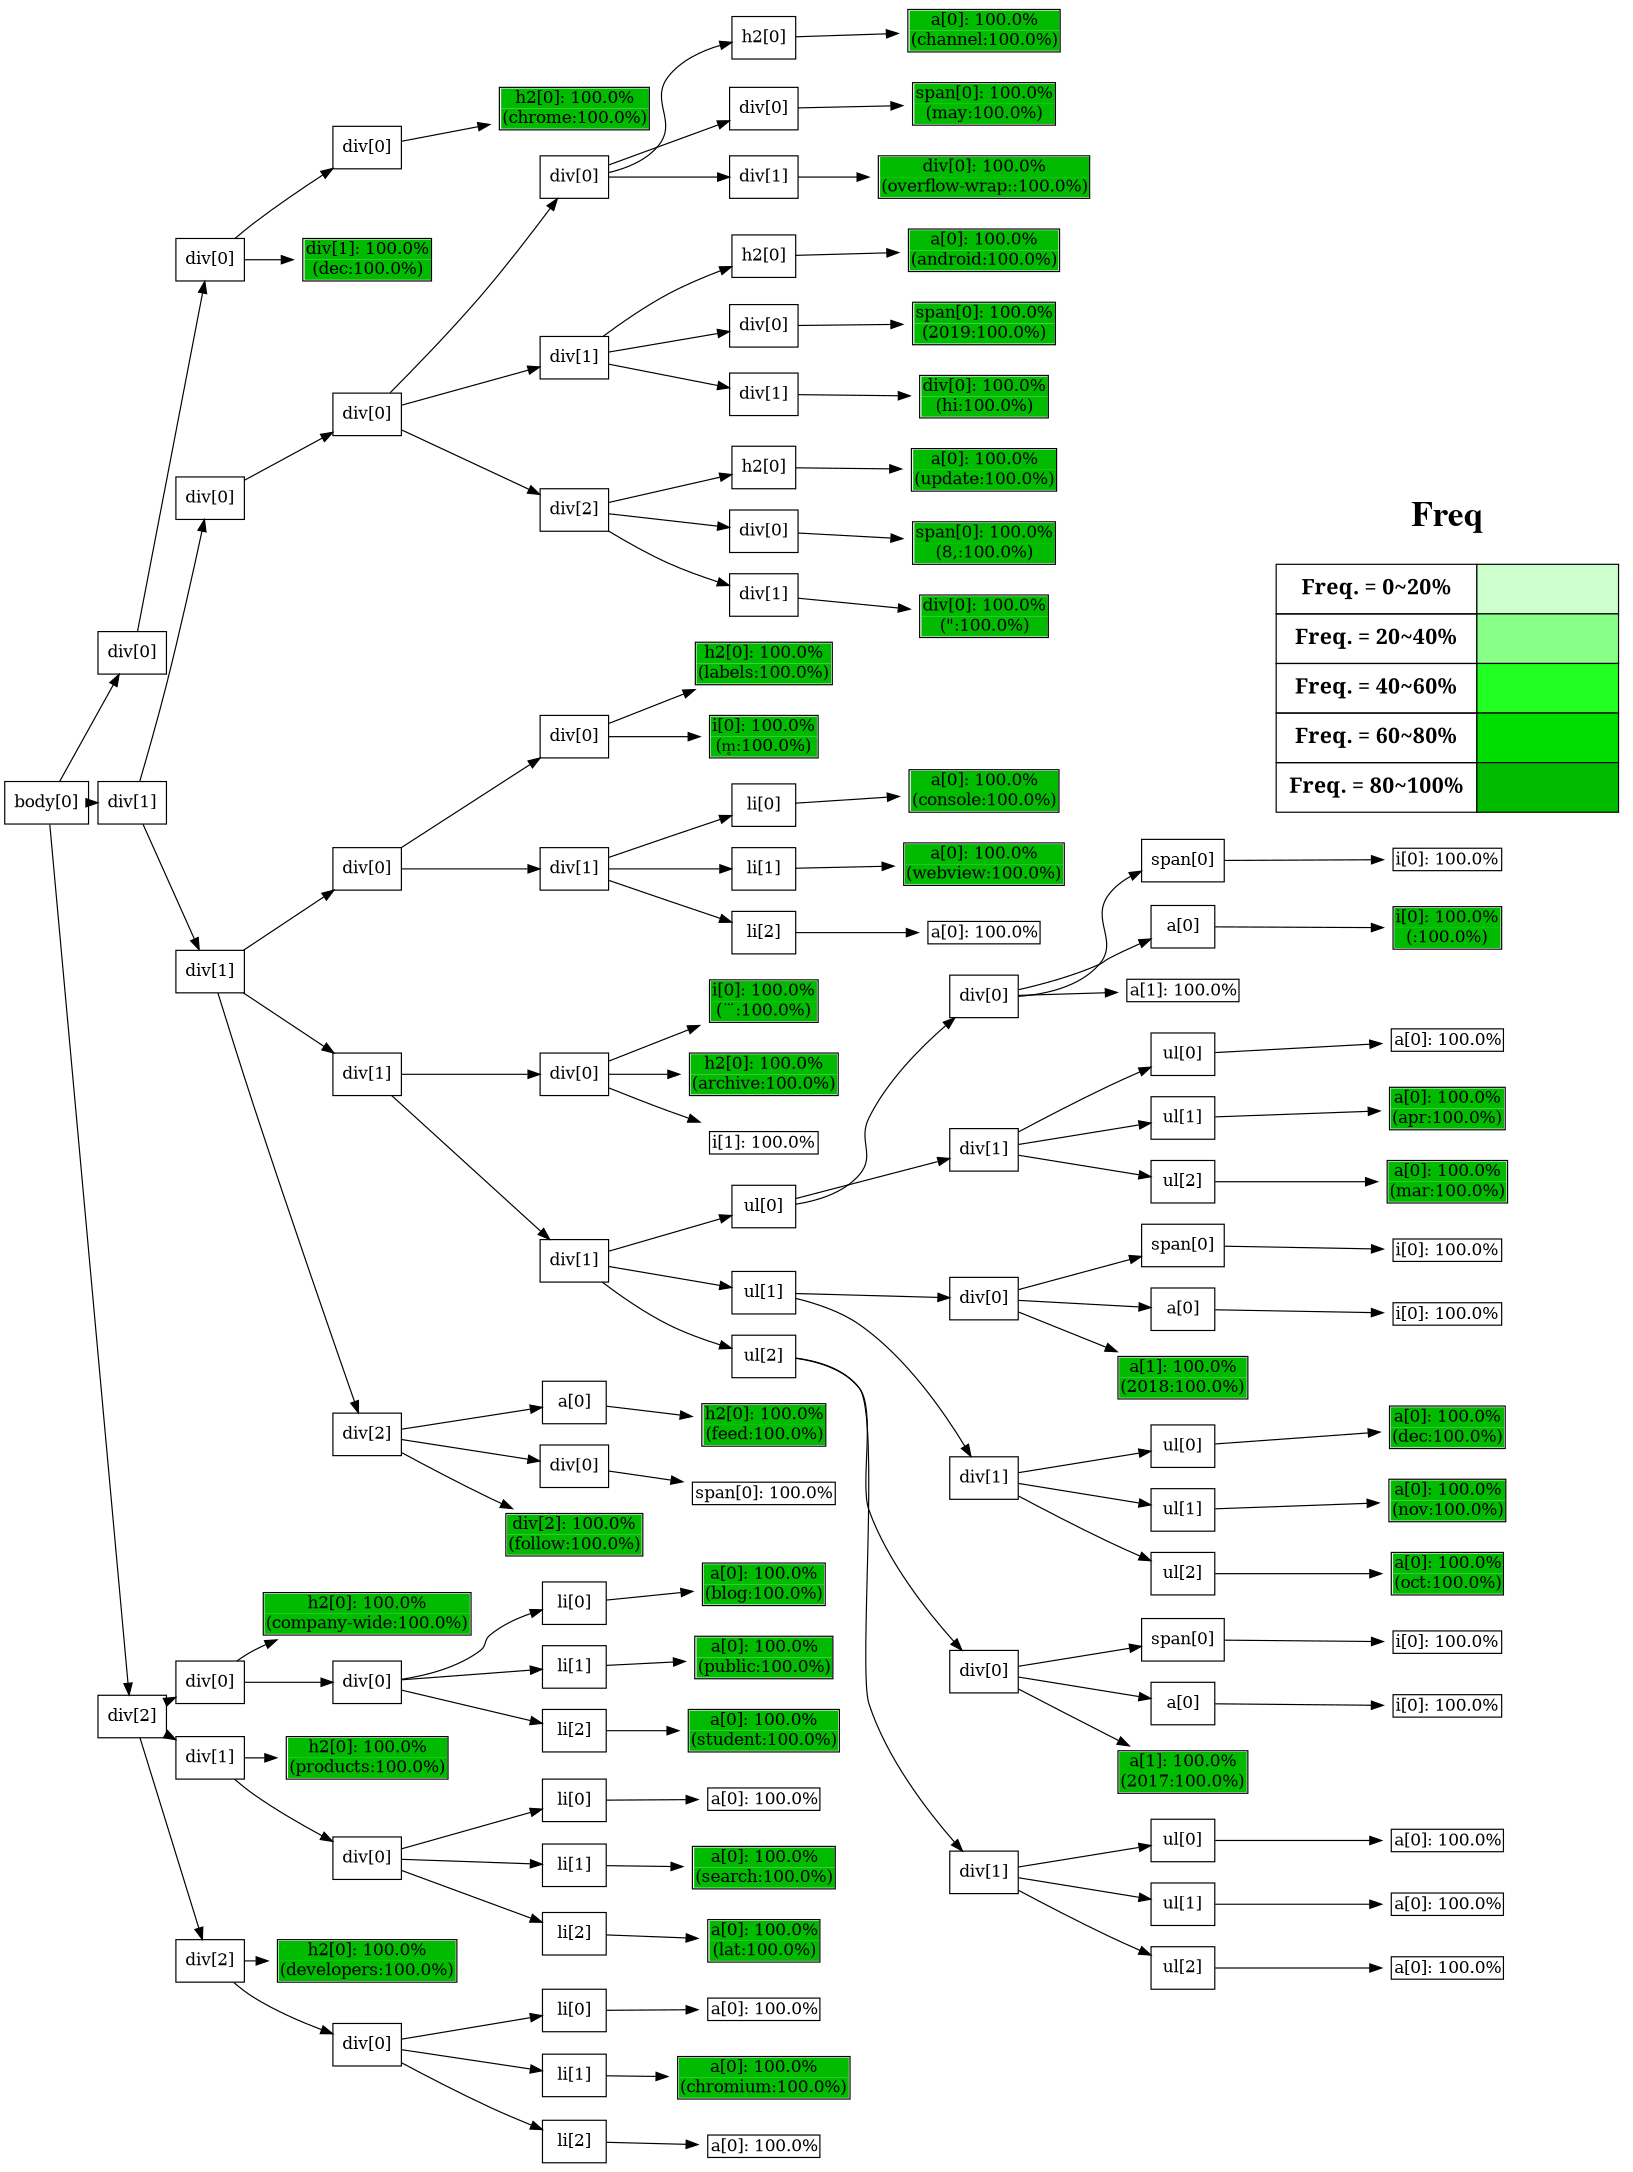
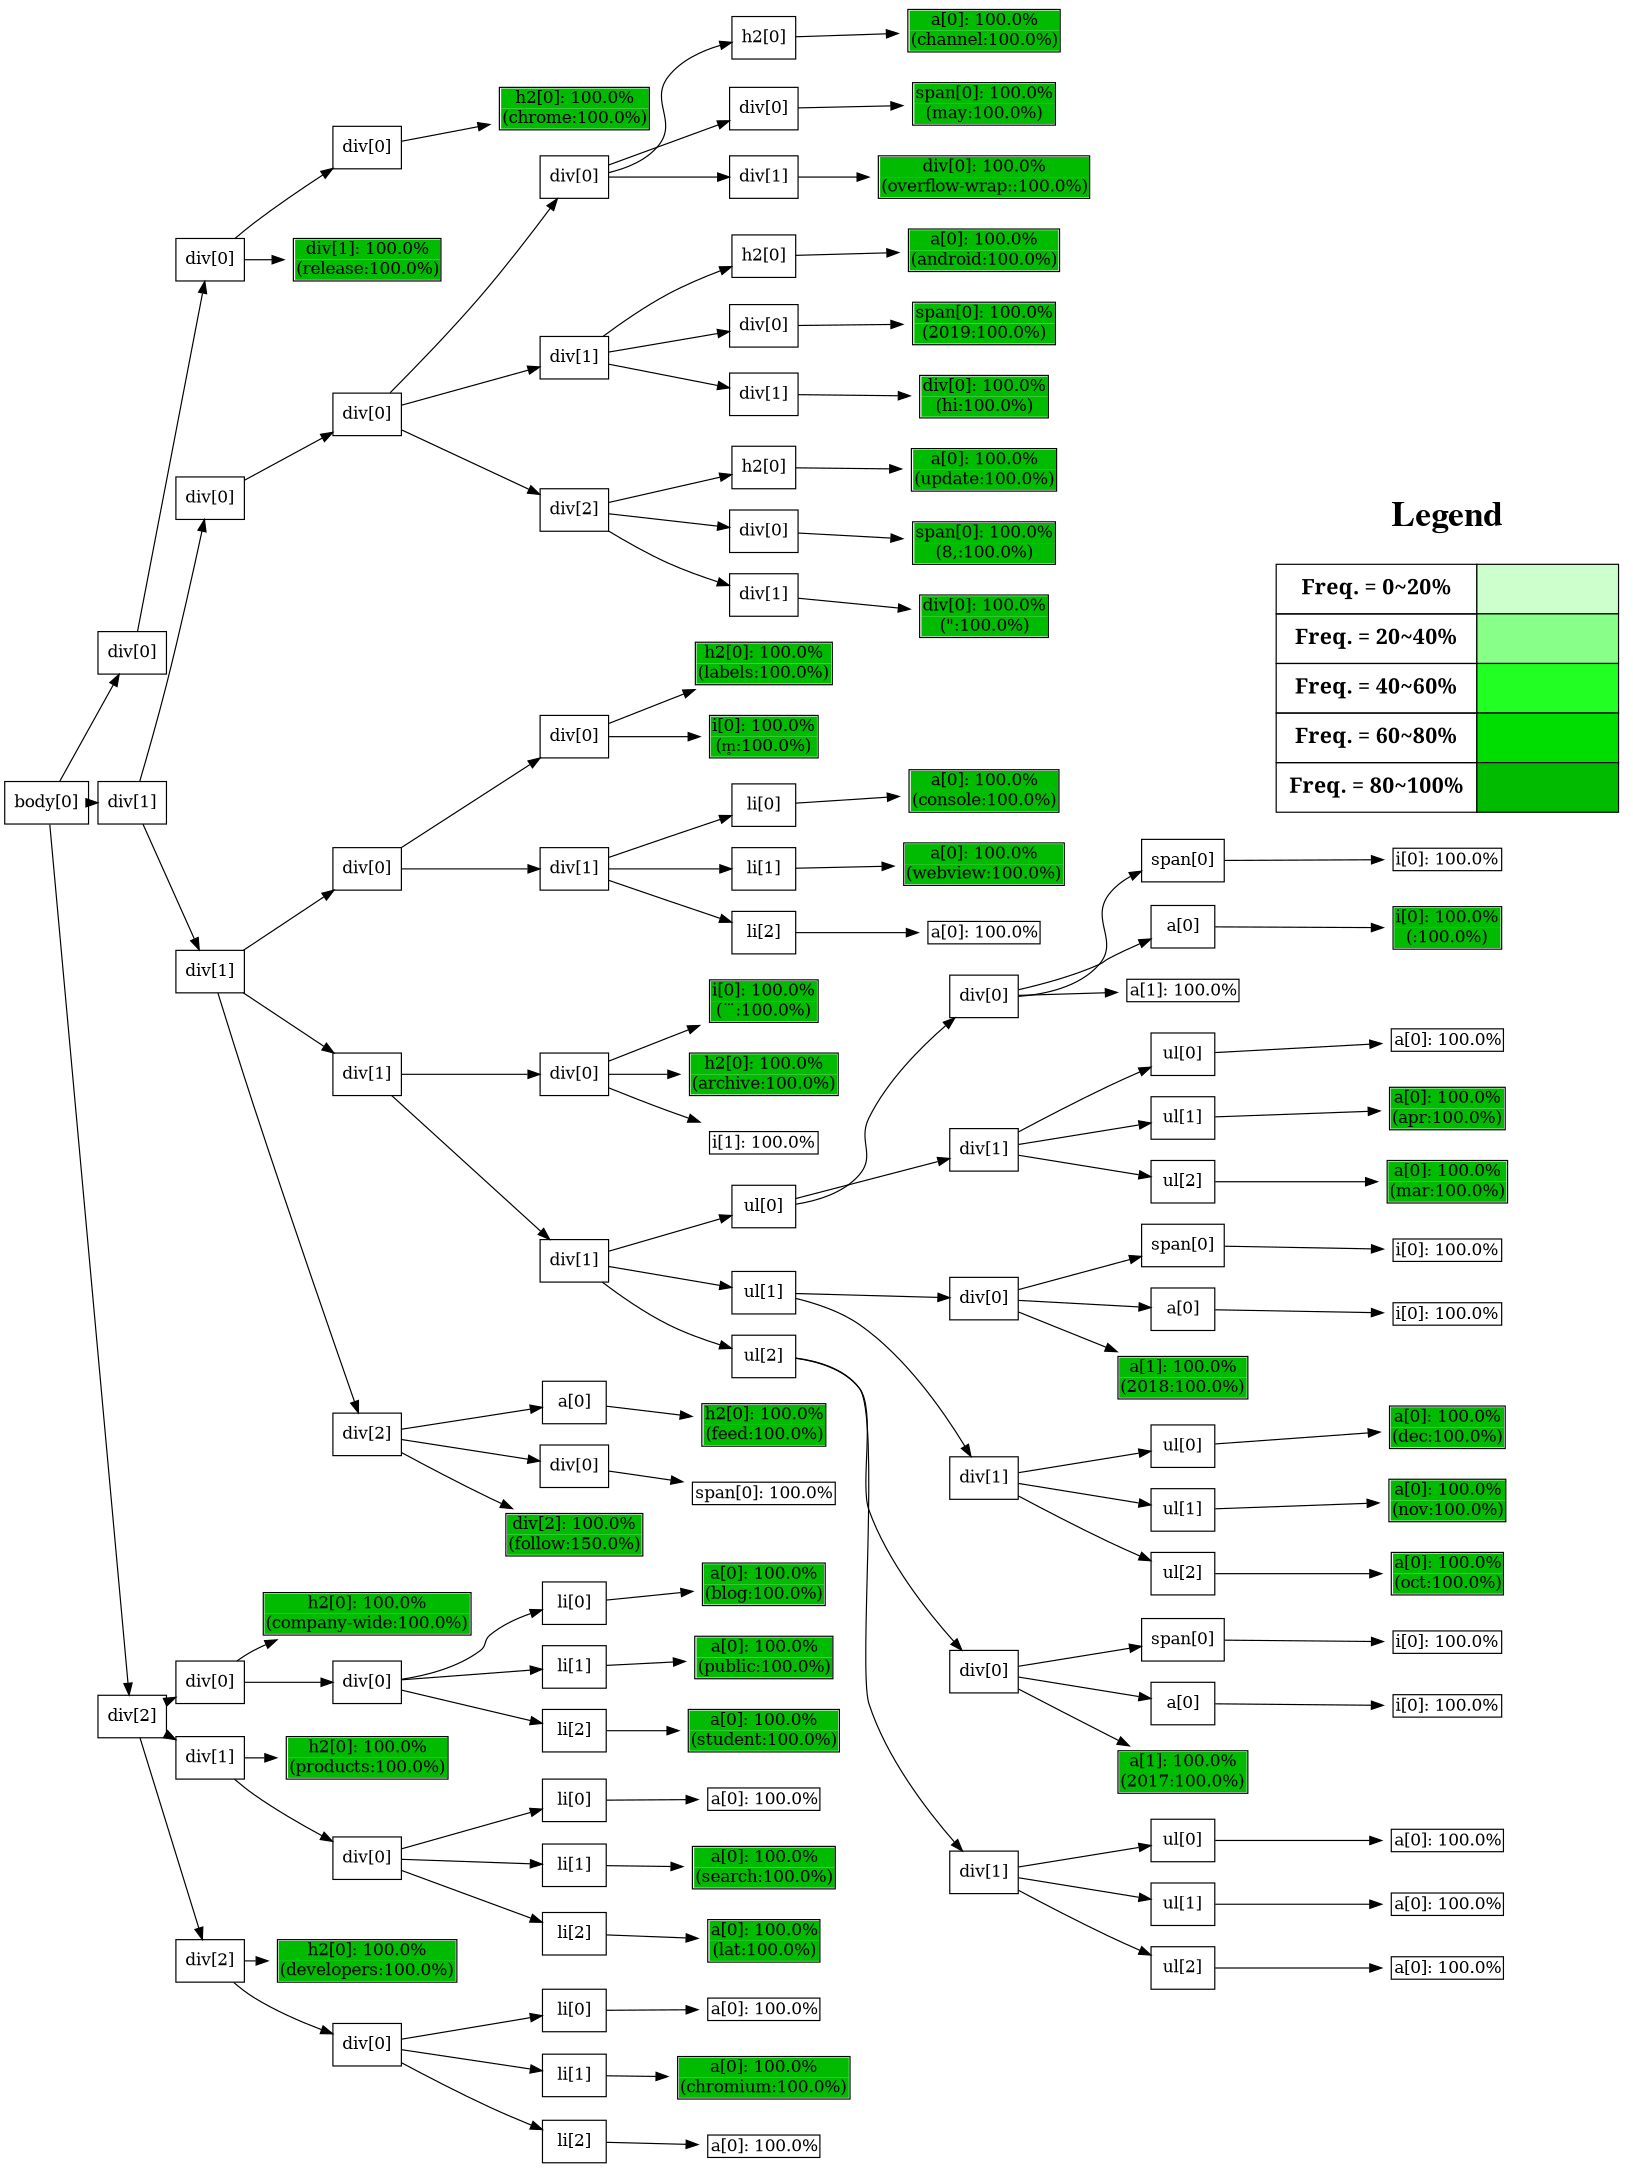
node "div[1]: 100.0%": text "(dec:100.0%)" -> "(release:100.0%)"
node "Freq": label "Freq" -> "Legend"
node "div[2]: 100.0%": text "(follow:100.0%)" -> "(follow:150.0%)"
